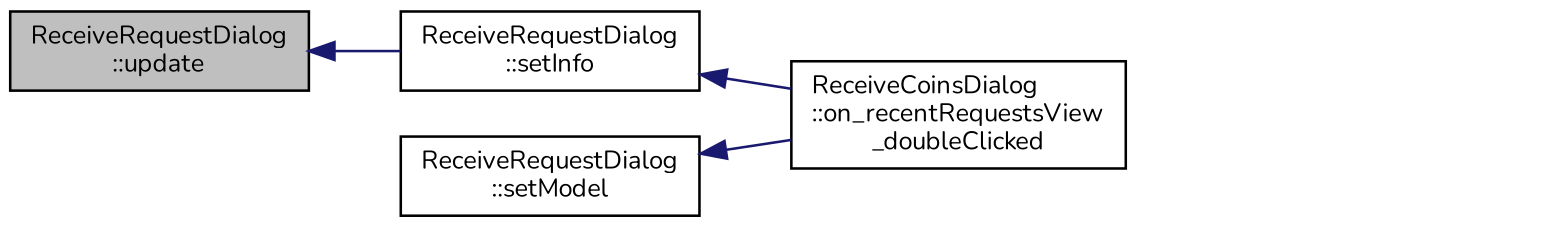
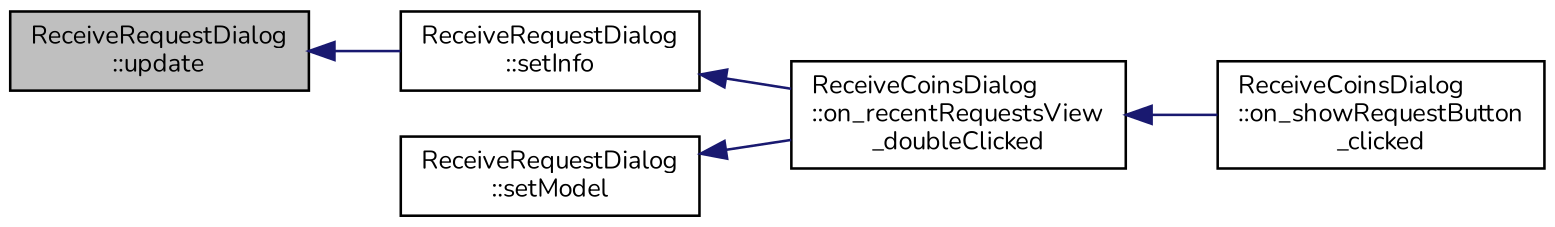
node "ReceiveCoinsDialog ::on_showRequestButton _clicked": added
